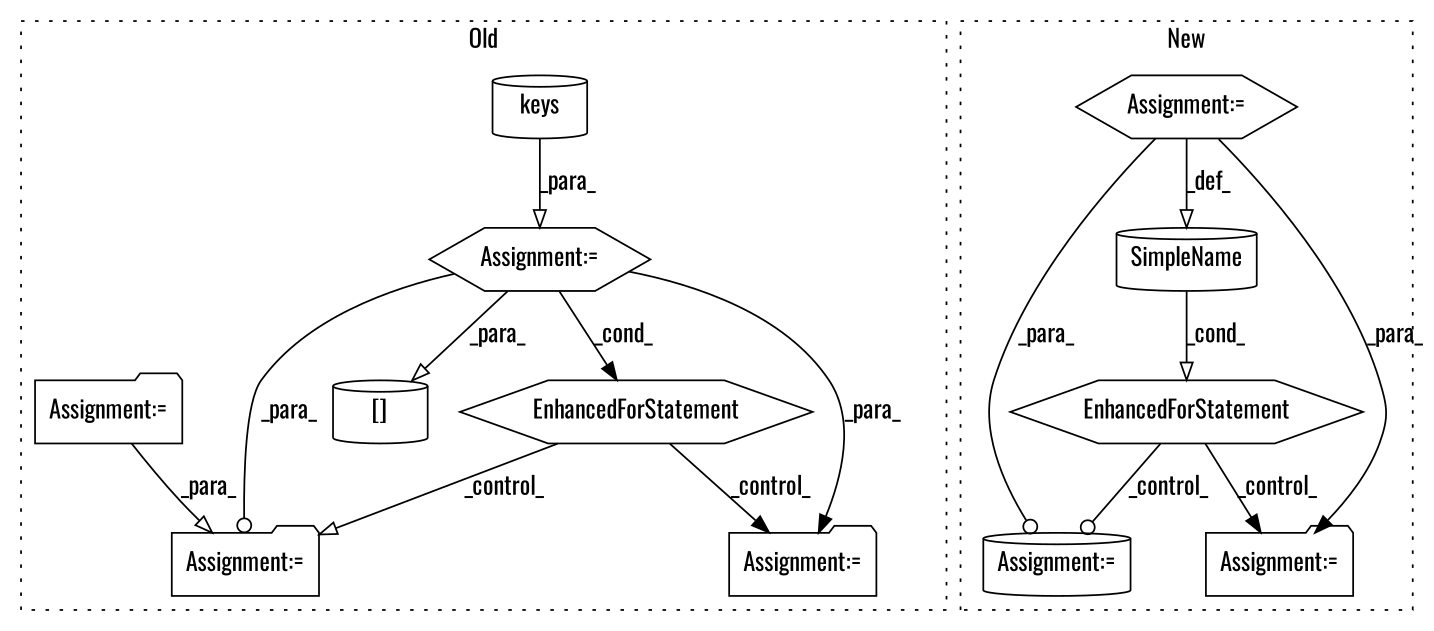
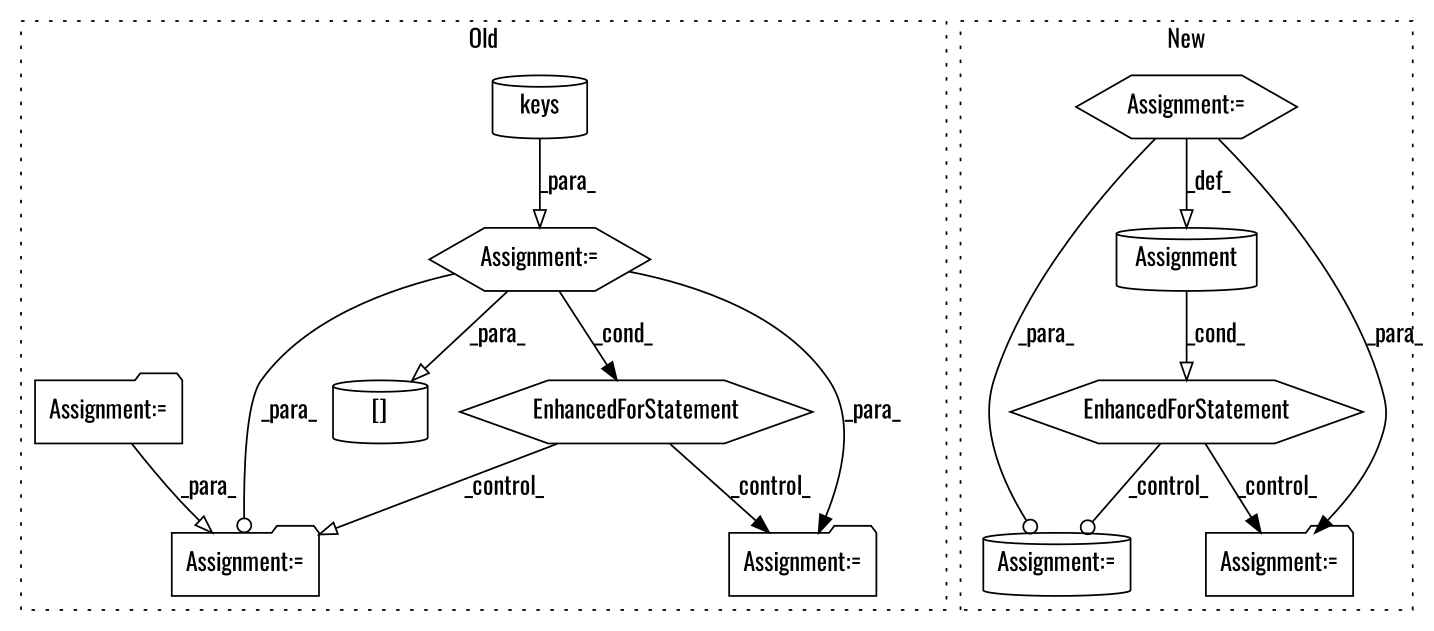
node "SimpleName": label "SimpleName" -> "Assignment"
